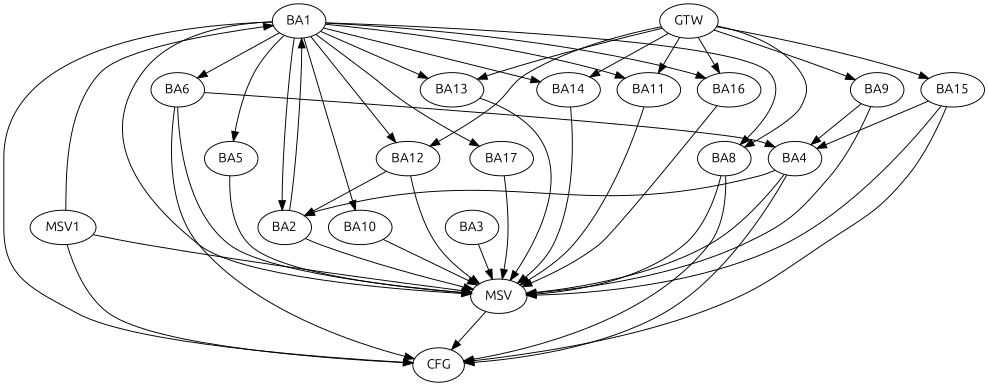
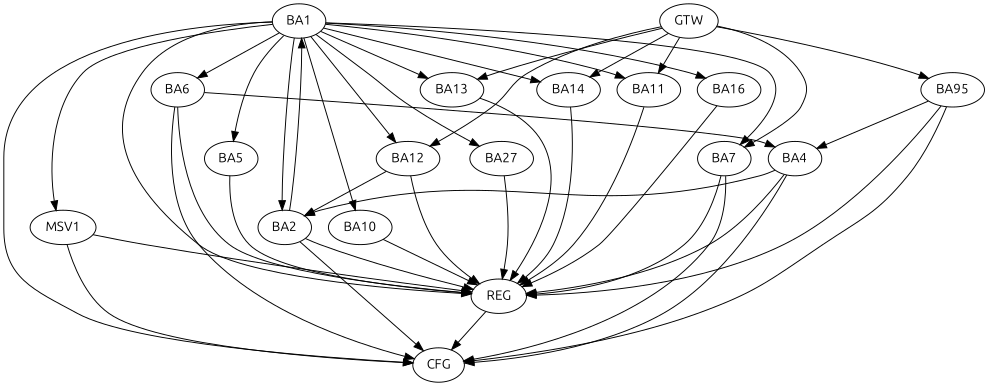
edge "GTW" -> "BA16": removed
edge "MSV1" -> "BA1": reversed
node "BA9": removed
node "BA15": label "BA15" -> "BA95"
node "BA17": label "BA17" -> "BA27"
node "BA8": label "BA8" -> "BA7"
node "BA3": removed
edge "BA2" -> "CFG": added
node "MSV": label "MSV" -> "REG"
